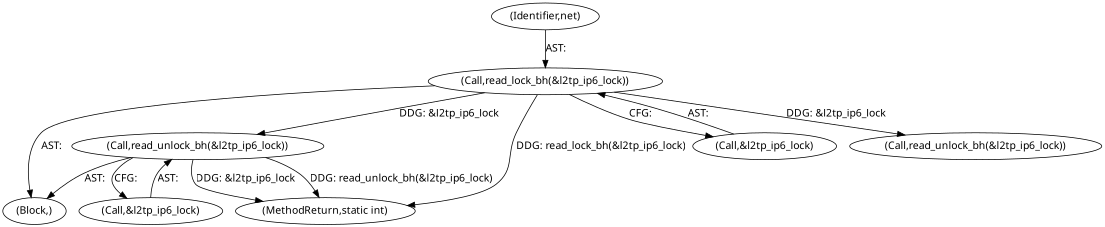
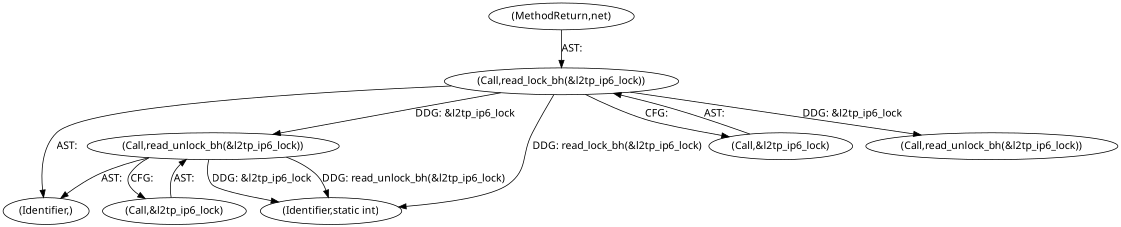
node "(Identifier,net)": label "(Identifier,net)" -> "(MethodReturn,net)"
node "(Block,)": label "(Block,)" -> "(Identifier,)"
node "(MethodReturn,static int)": label "(MethodReturn,static int)" -> "(Identifier,static int)"
